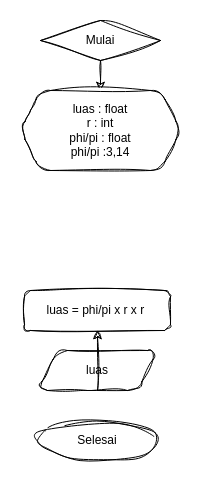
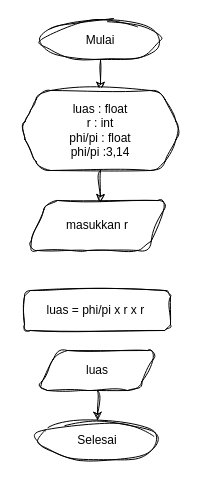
node "Mulai": shape diamond -> ellipse
edge "luas : float r : int phi/pi : float phi/pi :3,14" -> "masukkan r": added
node "masukkan r": added
edge "luas" -> "luas = phi/pi x r x r": now "luas" -> "Selesai"
